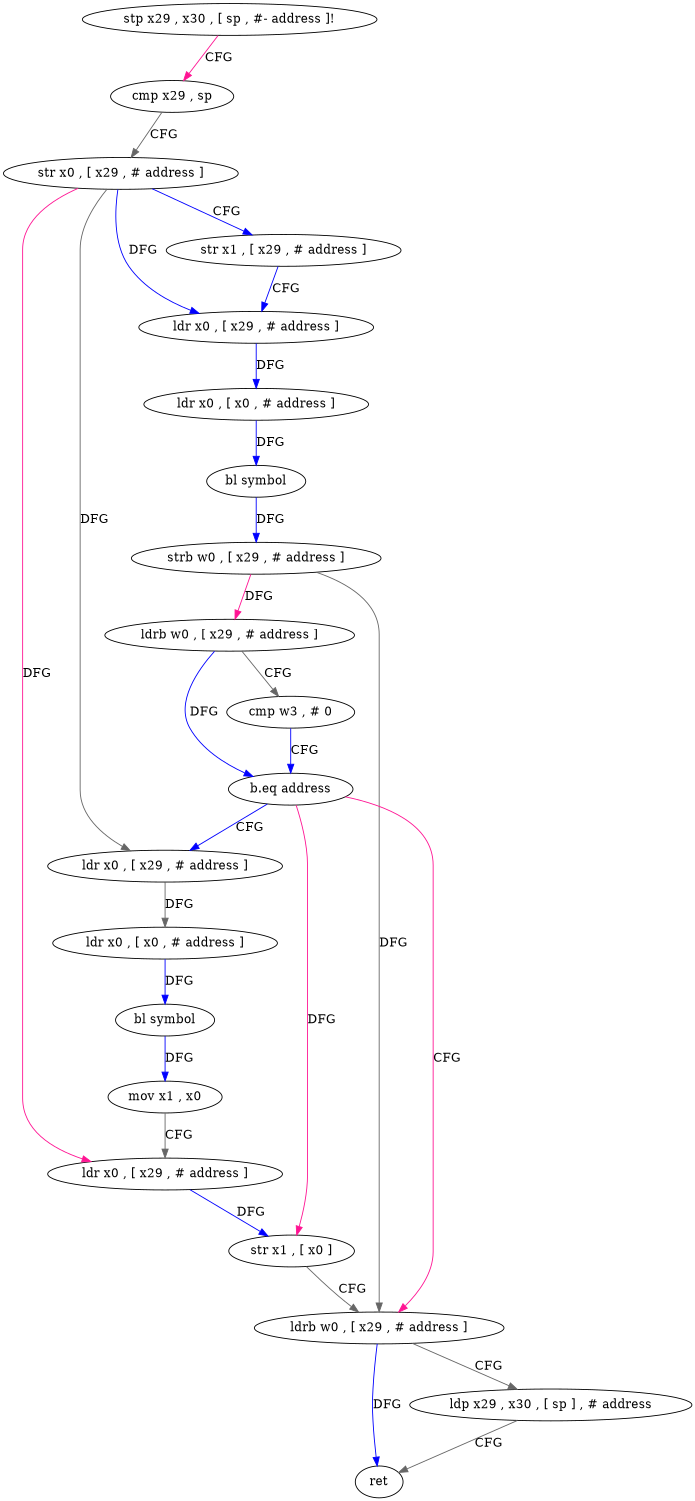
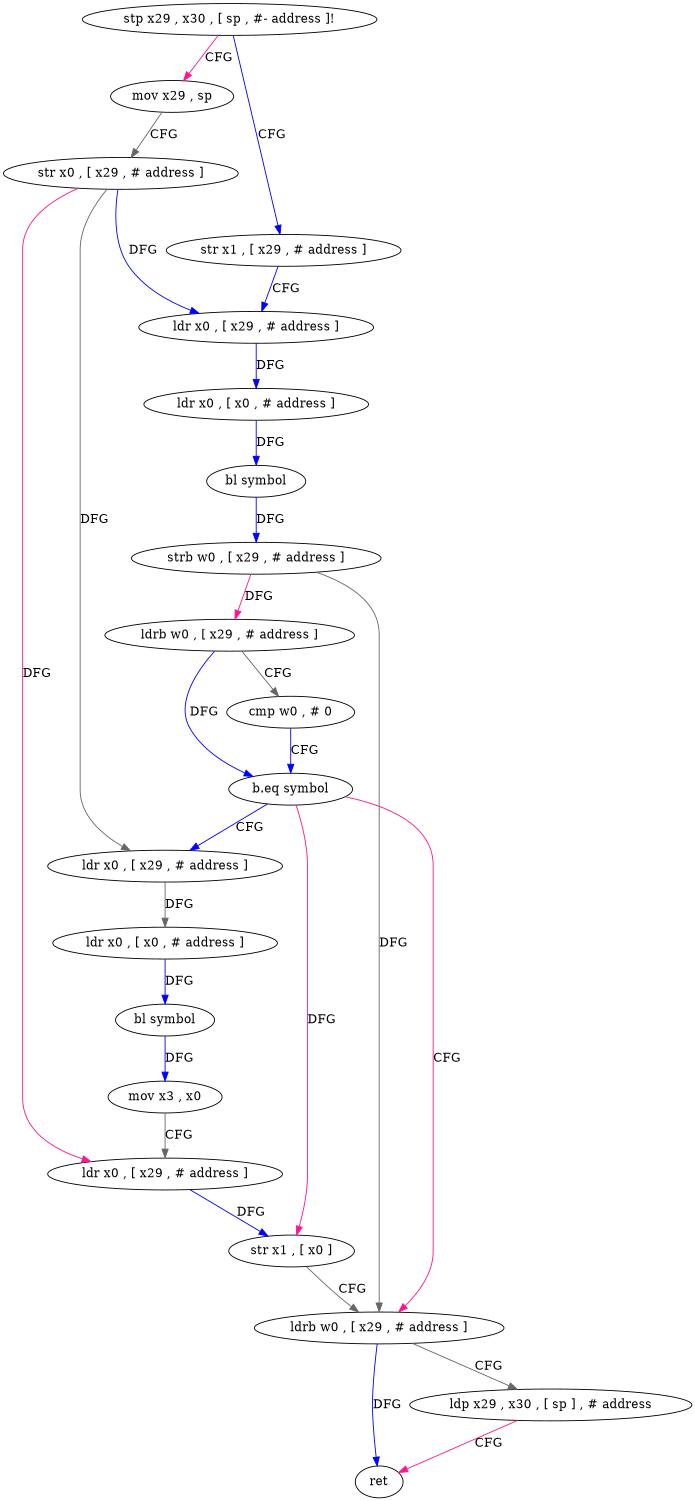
node "cmp x29 , sp": label "cmp x29 , sp" -> "mov x29 , sp"
edge "str x0 , [ x29 , # address ]" -> "str x1 , [ x29 , # address ]": now "stp x29 , x30 , [ sp , #- address ]!" -> "str x1 , [ x29 , # address ]"
node "cmp w3 , # 0": label "cmp w3 , # 0" -> "cmp w0 , # 0"
node "b.eq address": label "b.eq address" -> "b.eq symbol"
node "mov x1 , x0": label "mov x1 , x0" -> "mov x3 , x0"
edge "ldp x29 , x30 , [ sp ] , # address" -> "ret": color gray40 -> deeppink
